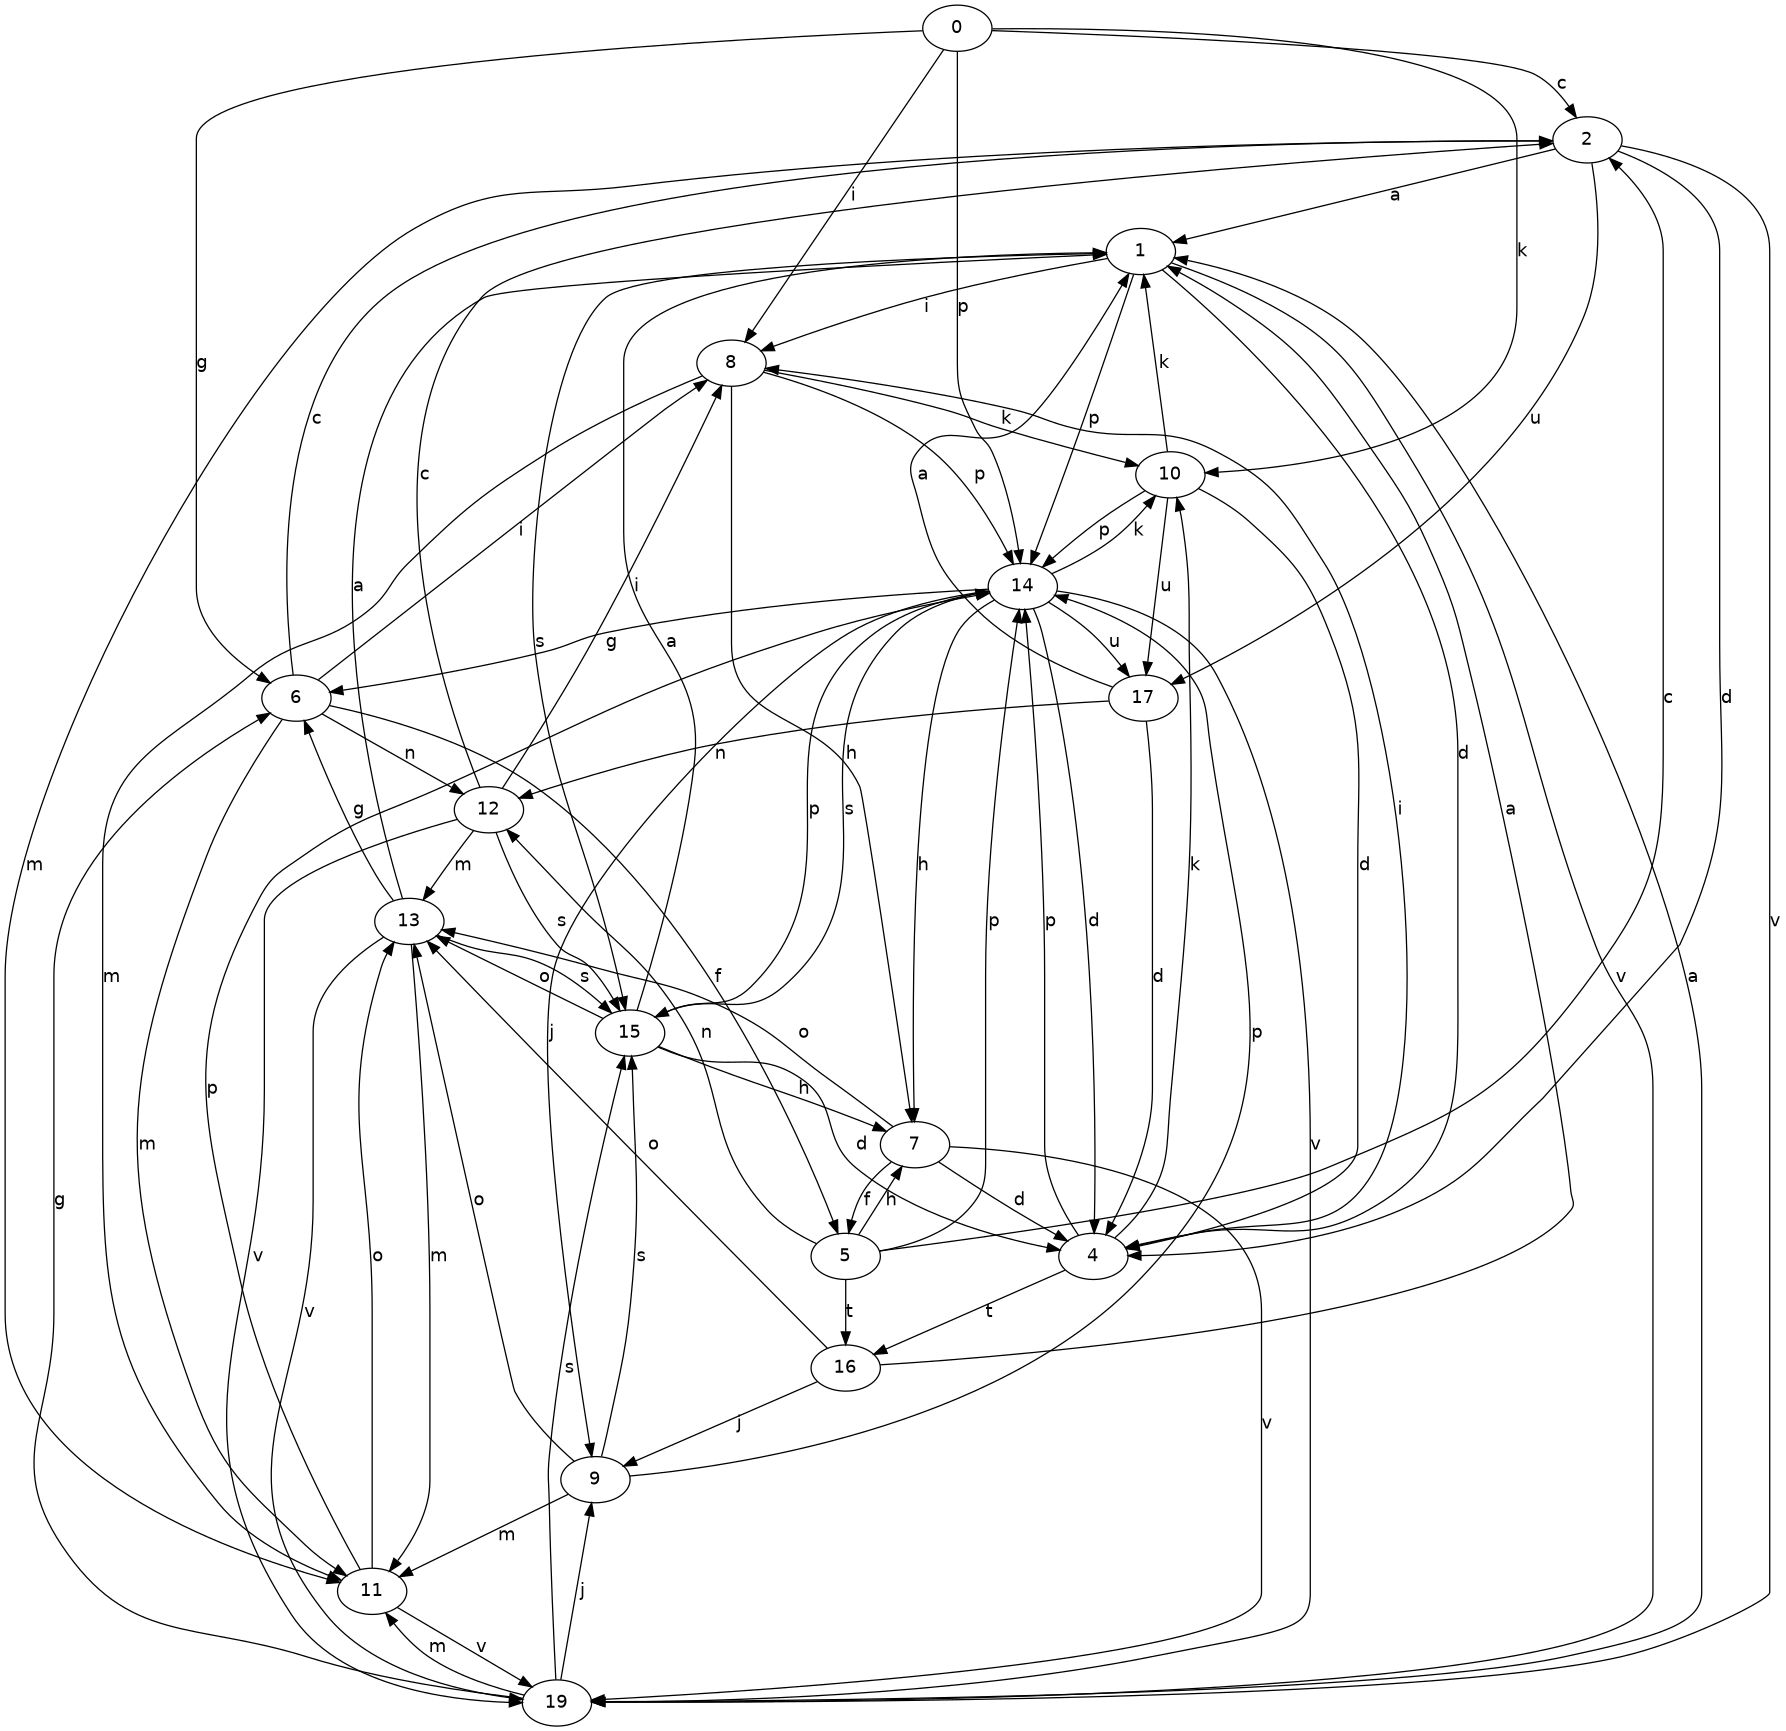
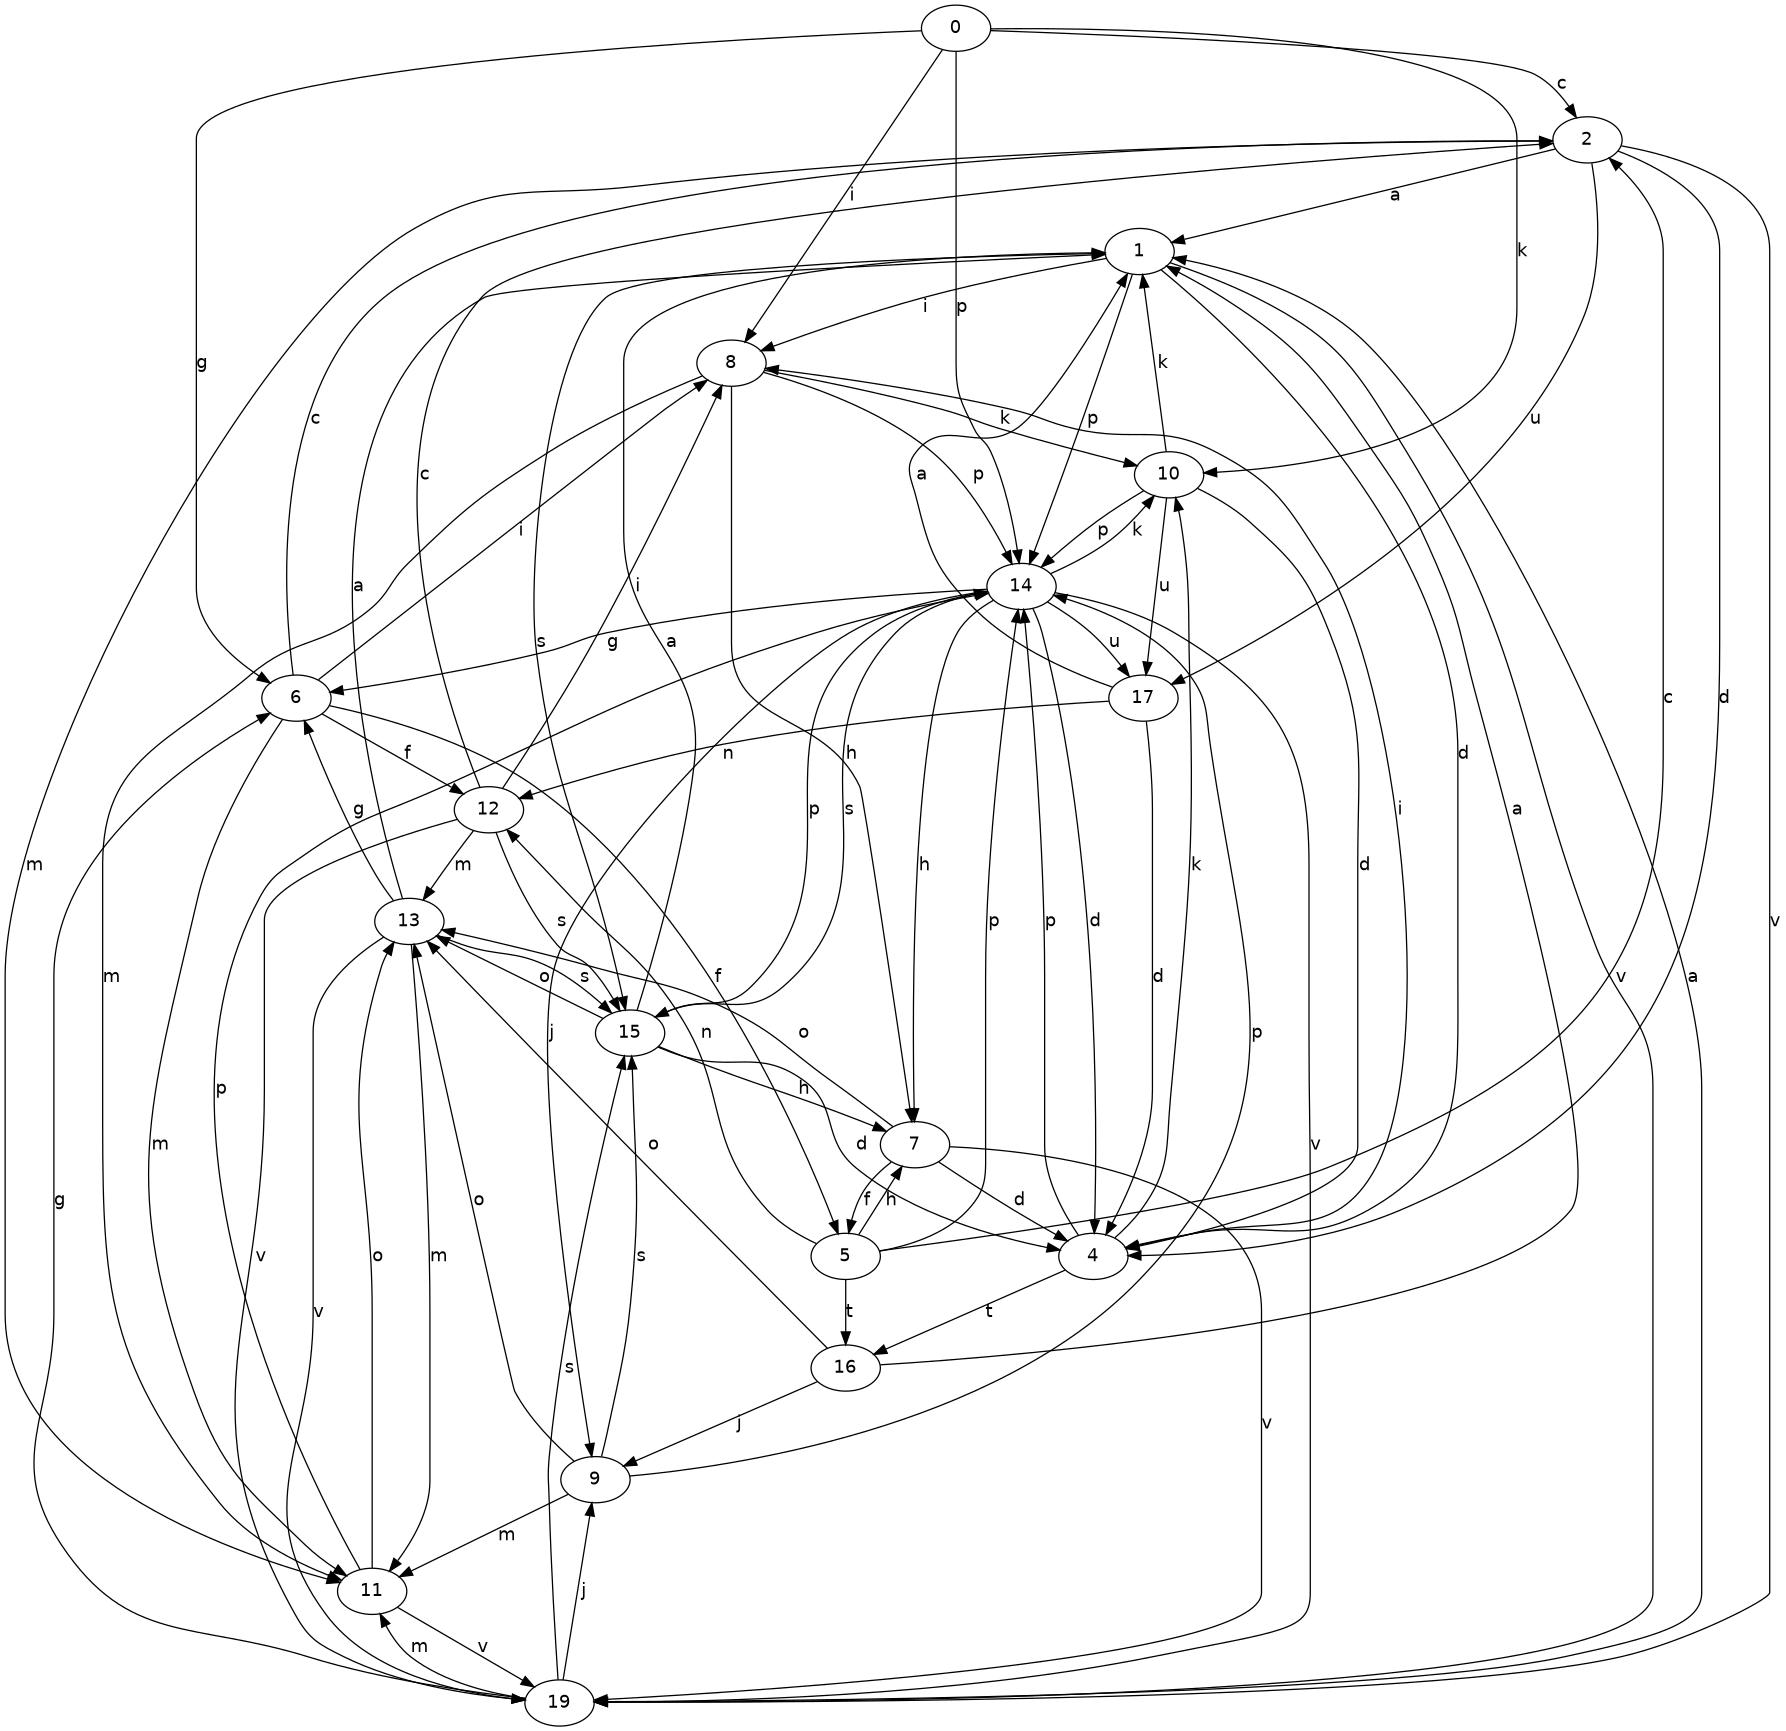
edge "6" -> "12": label "n" -> "f"
